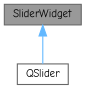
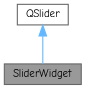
edge "QSlider" -> "SliderWidget": reversed
